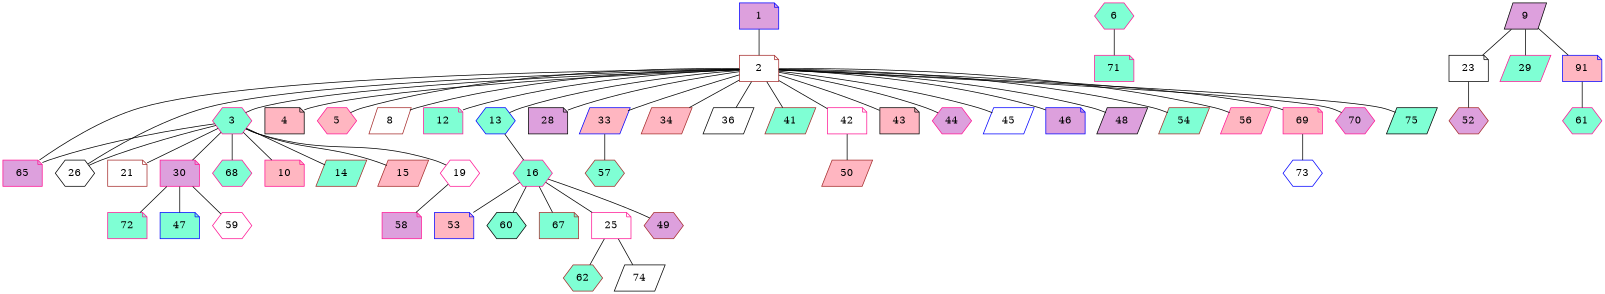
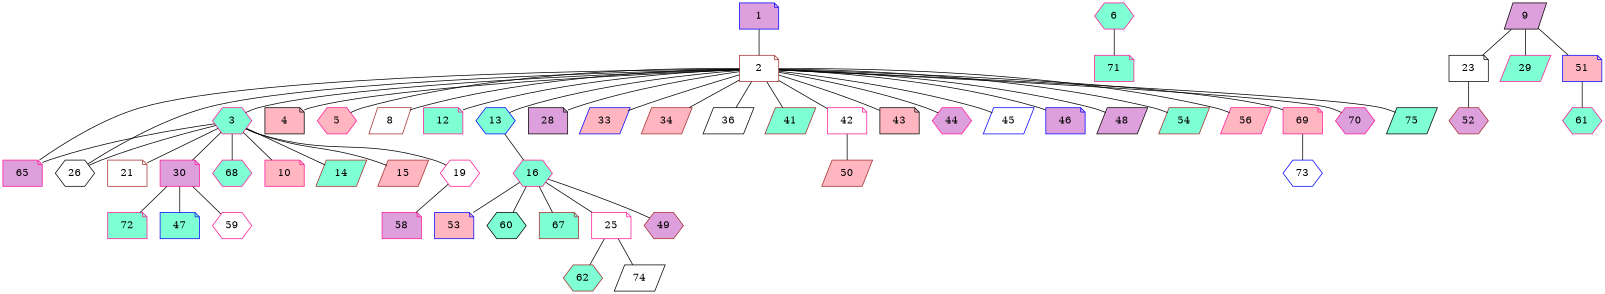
node "91": label "91" -> "51"
node "57": removed
